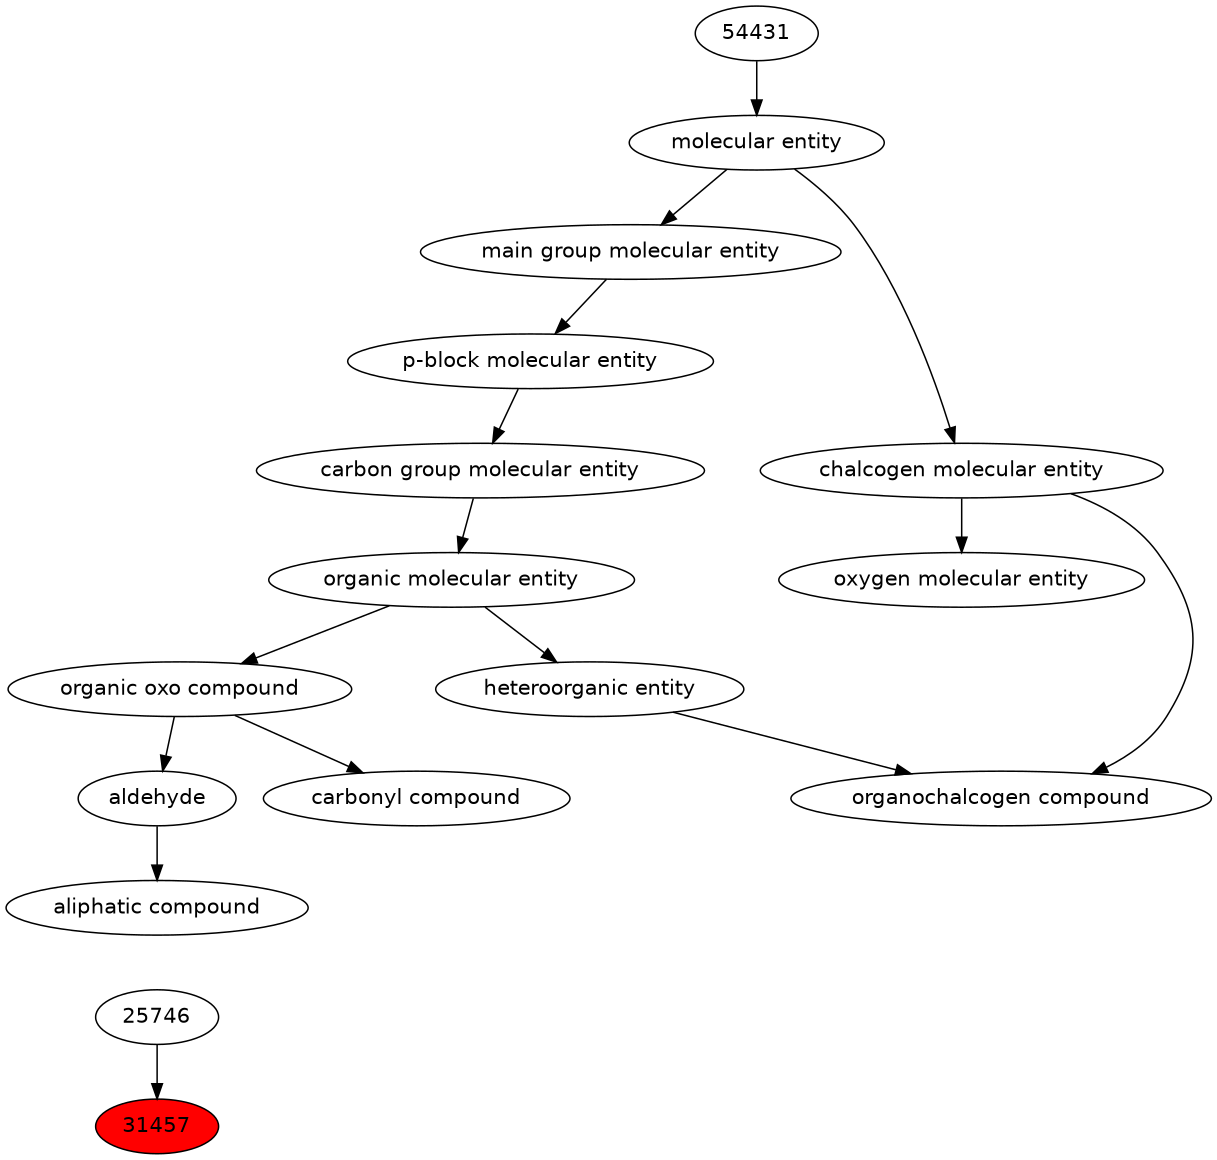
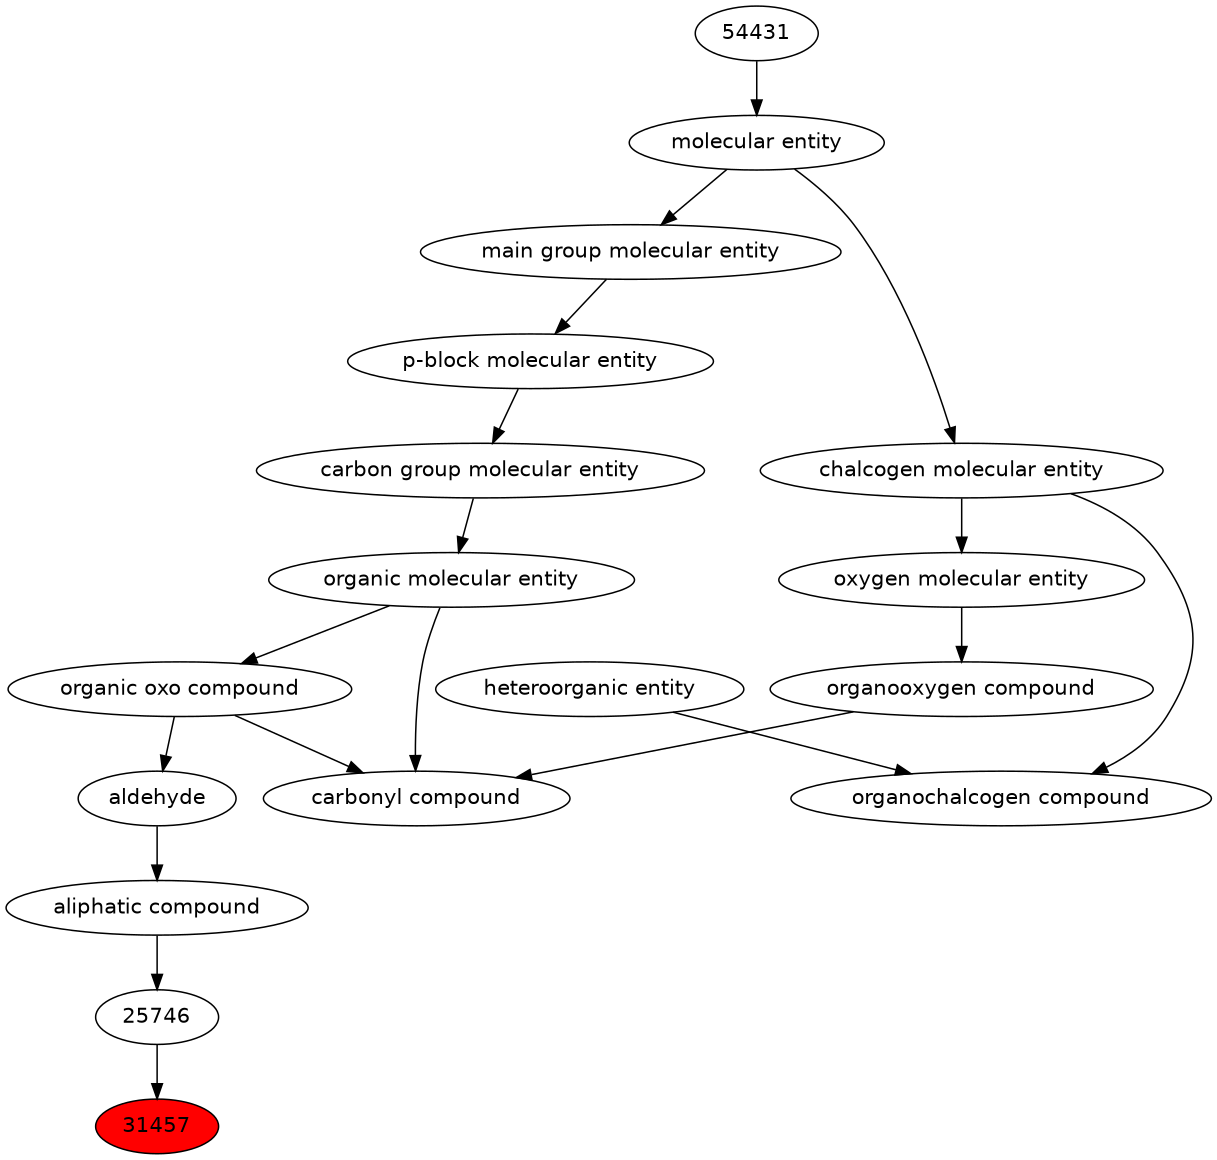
edge "organic molecular entity" -> "heteroorganic entity": now "organic molecular entity" -> "carbonyl compound"
node "organooxygen compound": added
edge "aliphatic compound" -> "25746": added
